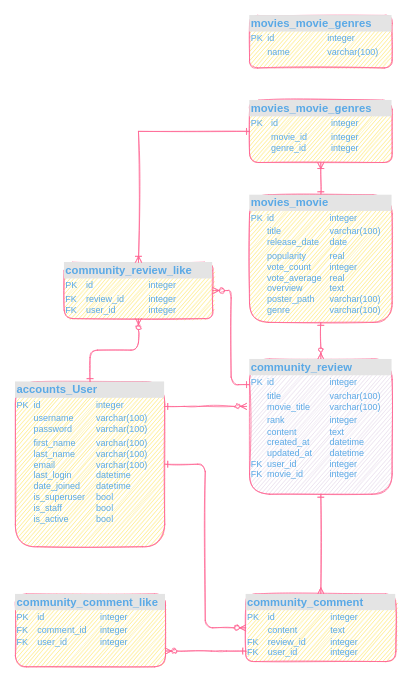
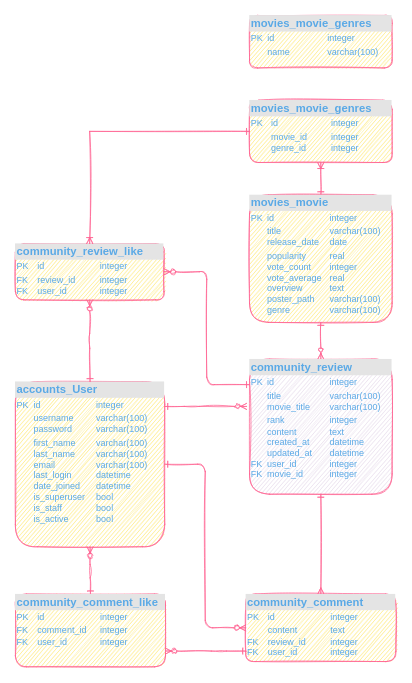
node "community_review_like PK id integer FK FK review_id integer user_id integer": moved (138, 290) -> (90, 272)
edge "accounts_User PK id integer username varchar(100) password varchar(100) first_name varchar(100) last_name varchar(100) email varchar(100) last_login datetime date_joined datetime is_superuser bool is_staff bool is_active bool" -- "community_comment_like PK id integer FK FK comment_id integer user_id integer": added
